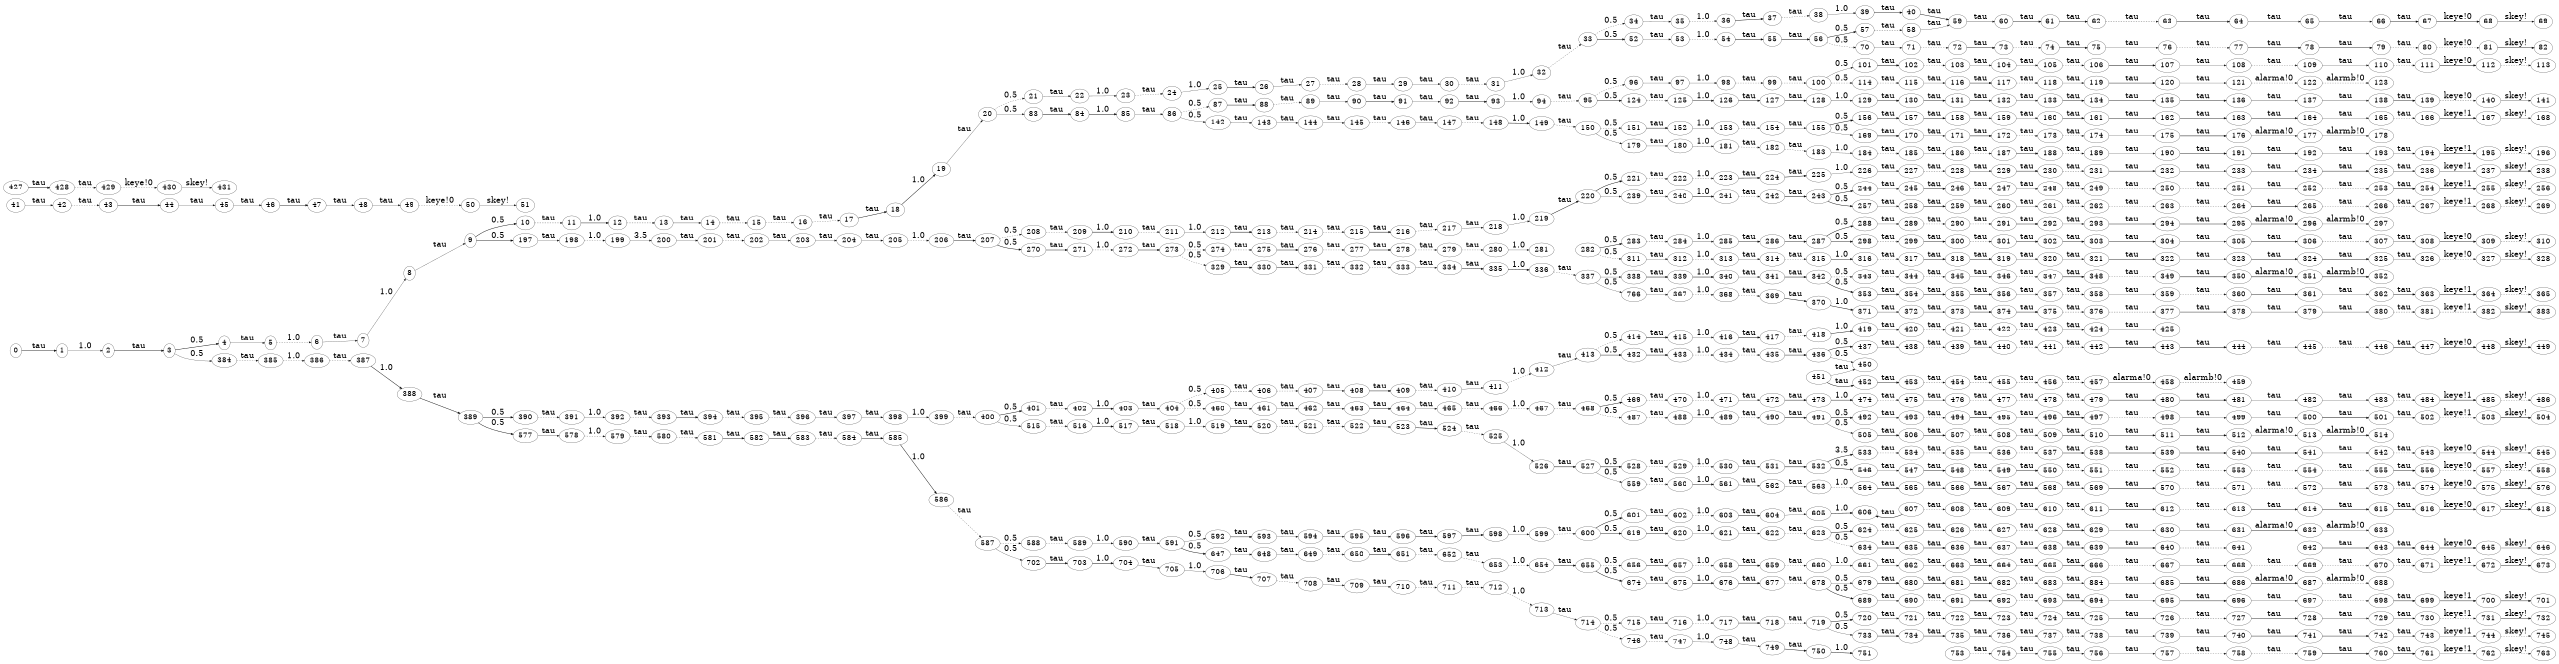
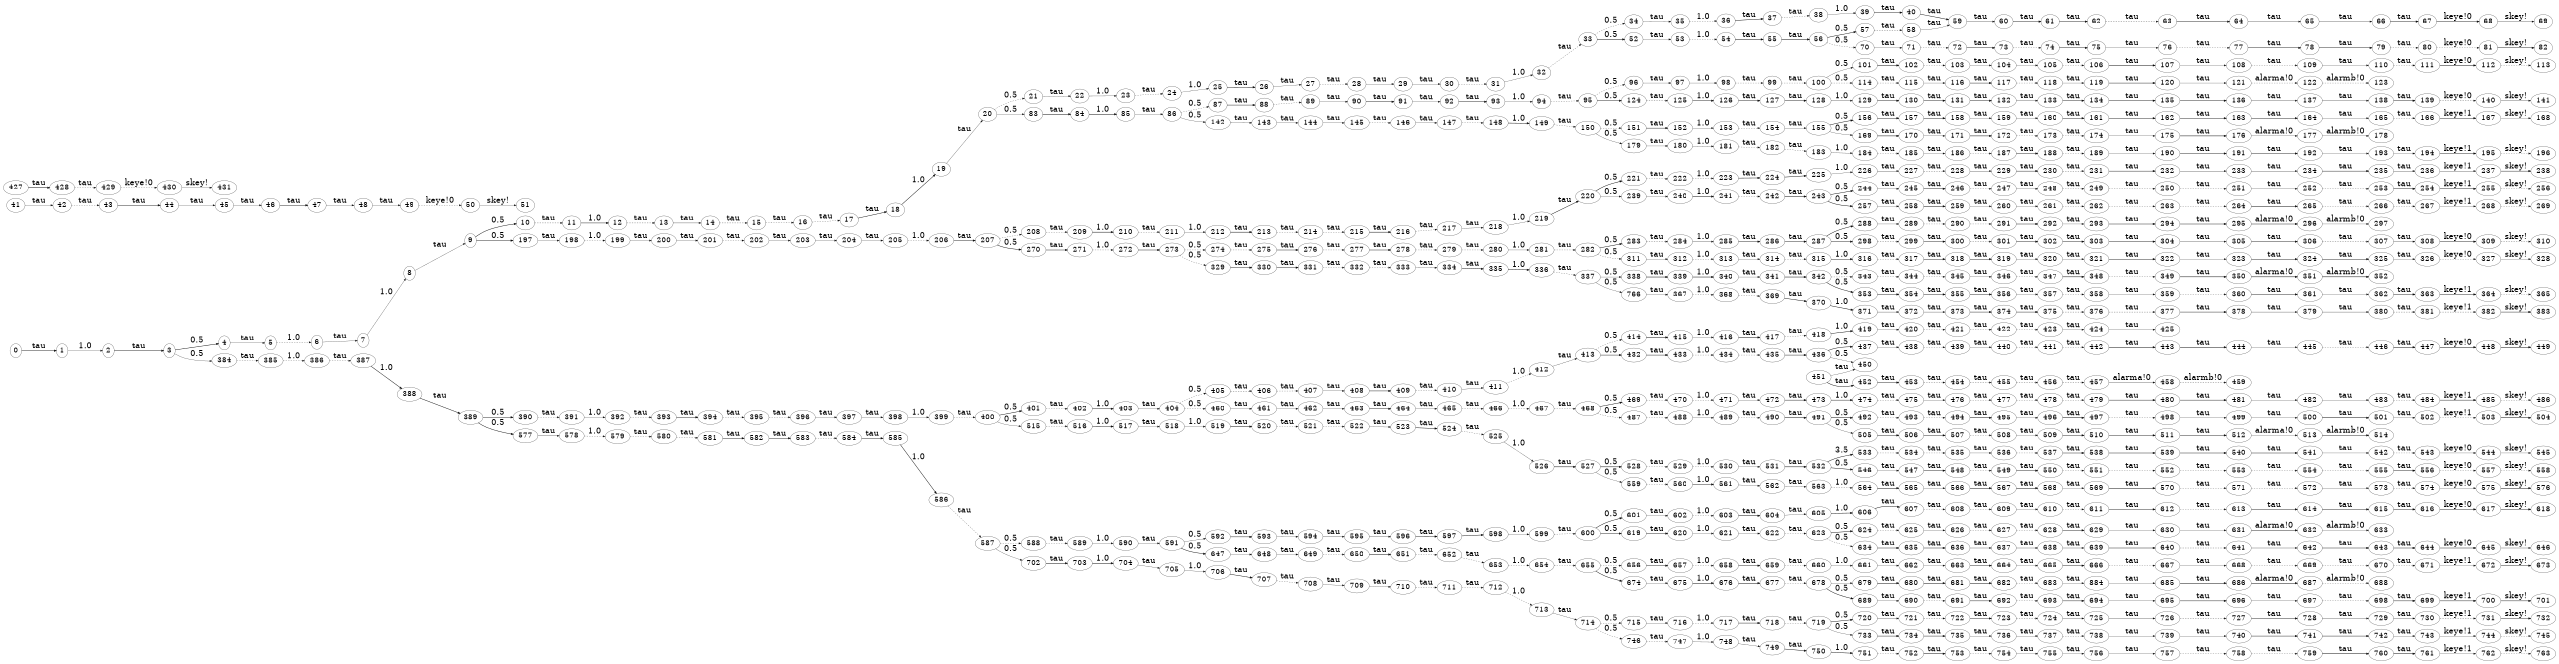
edge "199" -> "200": label "3.5" -> "tau"
edge "281" -> "282": added, label "tau"
edge "492" -> "493": style solid -> dashed
edge "607" -> "606": reversed
edge "641" -> "642": added, label "tau"
edge "654" -> "655": style bold -> dashed
node "752": added
